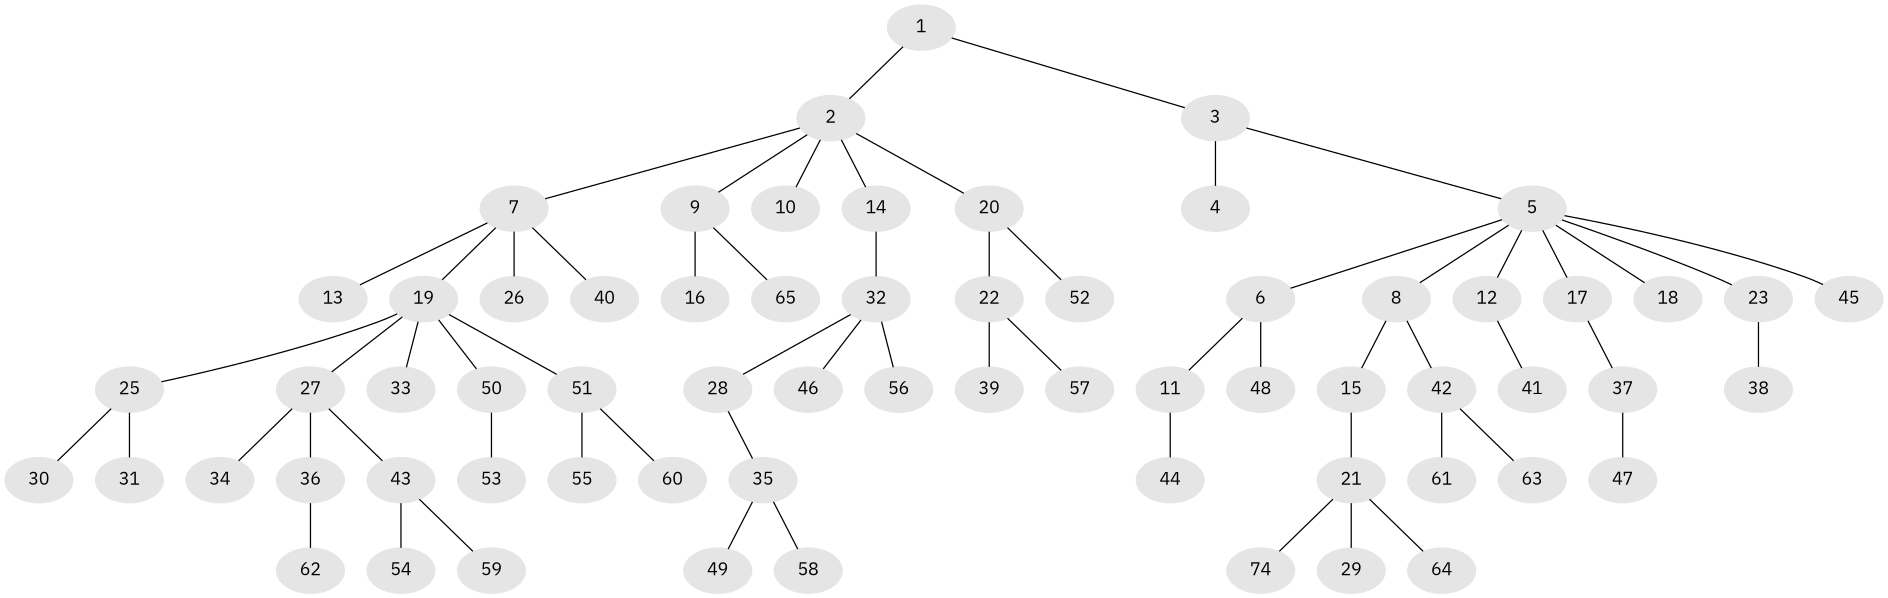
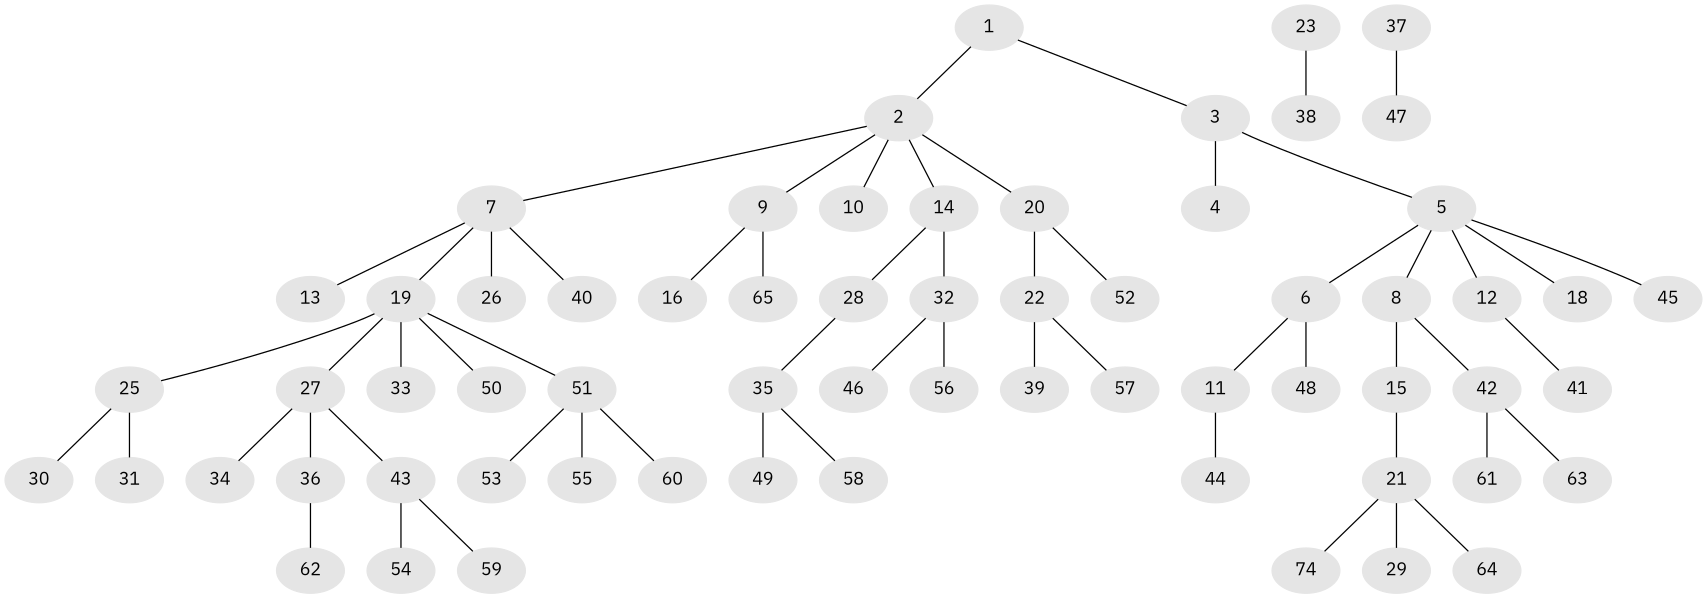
edge "5" -- "23": removed
node "17": removed
edge "32" -- "28": now "14" -- "28"
edge "50" -- "53": now "51" -- "53"
